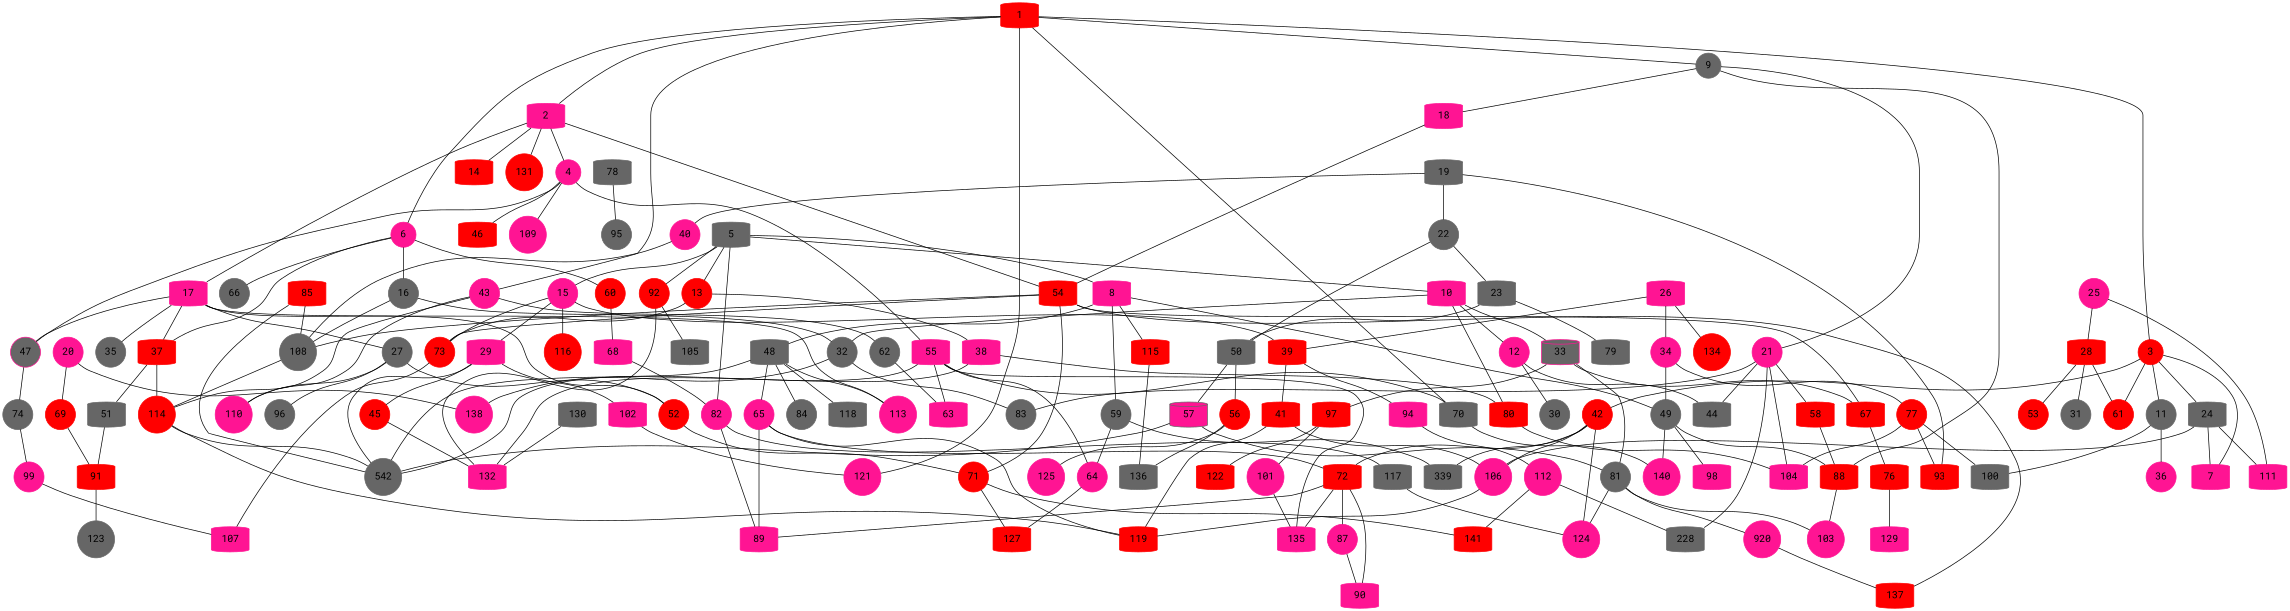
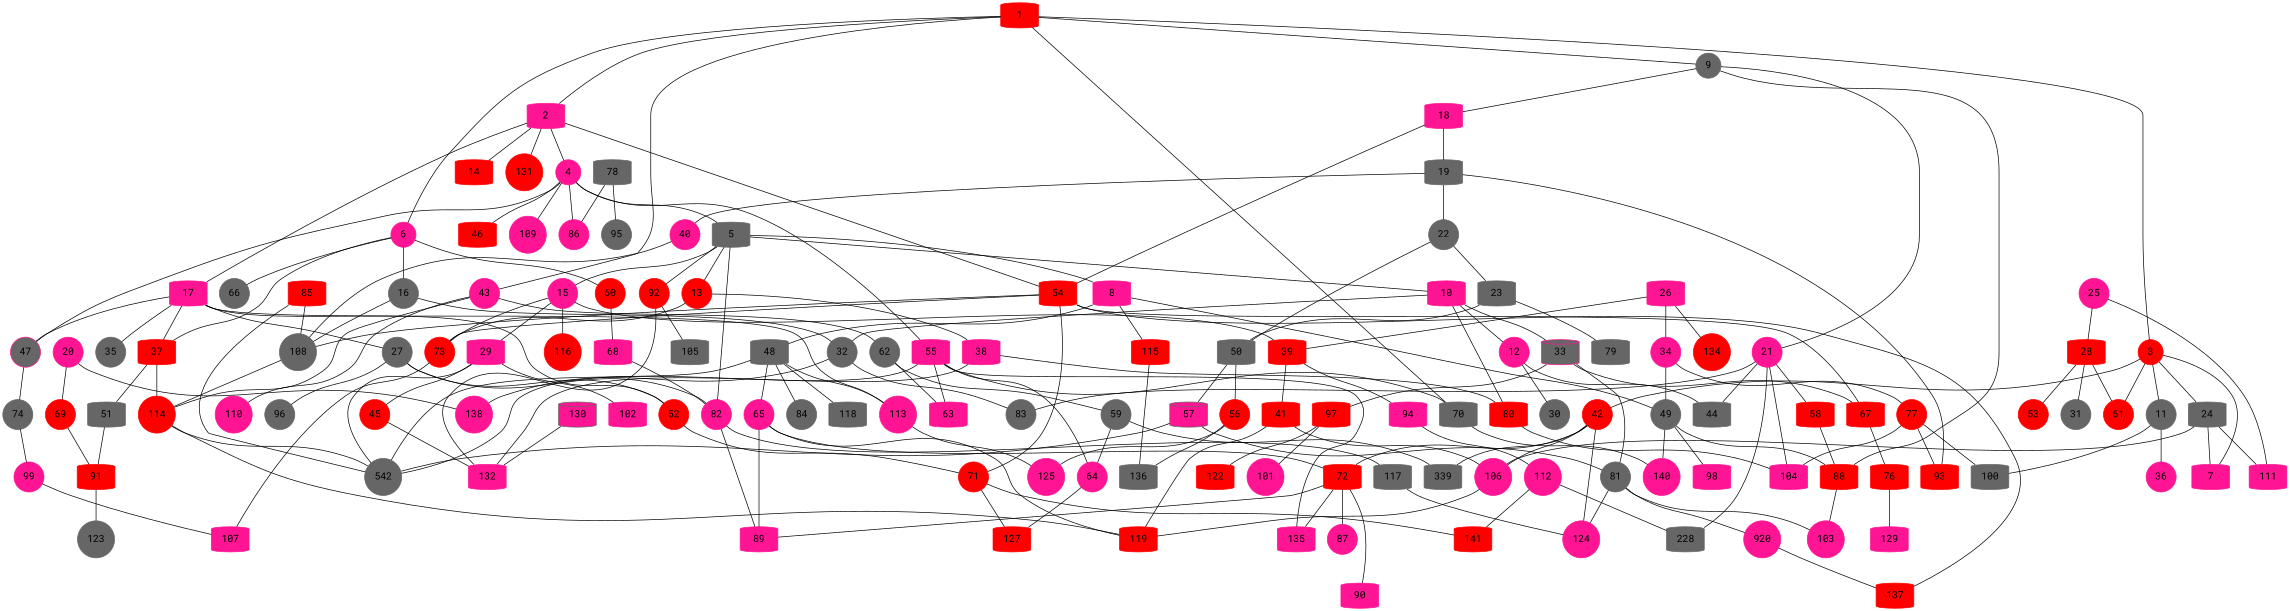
edge "18" -- "19": added
edge "4" -- "5": added
node "86": added
edge "8" -- "59": now "62" -- "59"
edge "27" -- "110": now "27" -- "82"
node "130": fillcolor gray40 -> deeppink
edge "113" -- "125": added
node "121": removed
edge "101" -- "135": removed
edge "87" -- "90": removed
